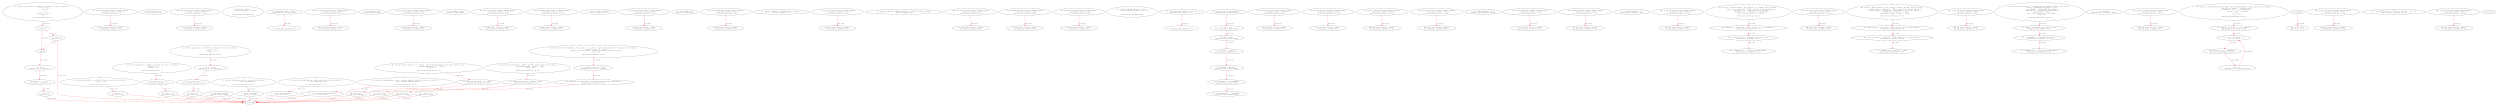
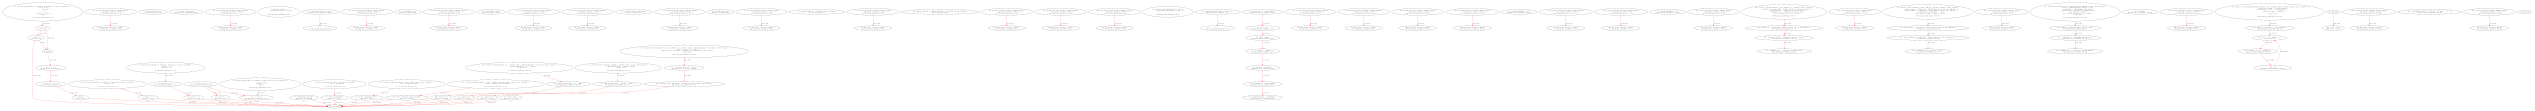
node "28_ owner = msg.sender; 164-expression_statement-29-29": added
edge "18_ c = a + b; 124-expression_statement-19-19" -> "19_ assert(c >= a); 130-expression_statement-20-20": reversed
